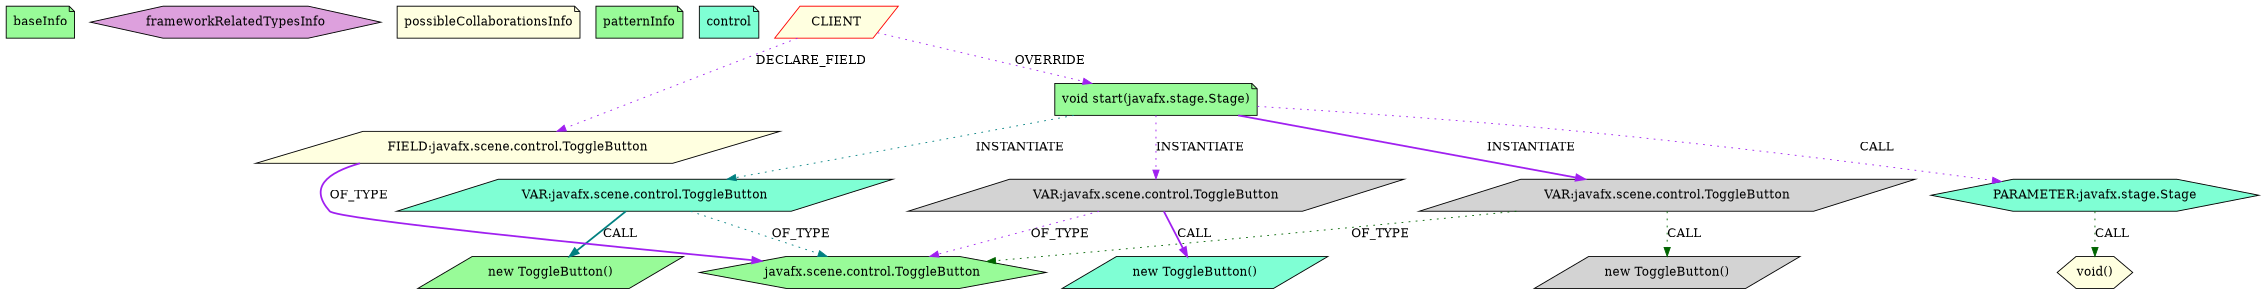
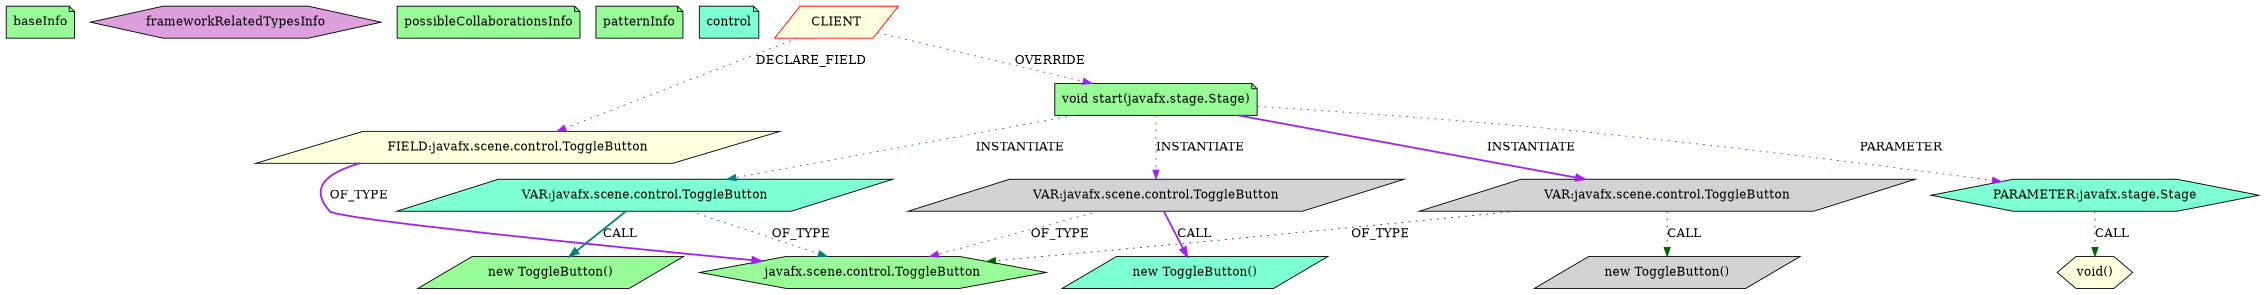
node "possibleCollaborationsInfo": fillcolor lightyellow -> palegreen
edge "void start(javafx.stage.Stage)" -> "PARAMETER:javafx.stage.Stage": label "CALL" -> "PARAMETER"
